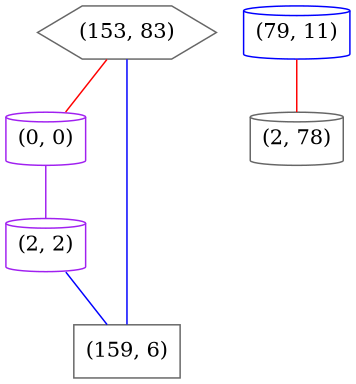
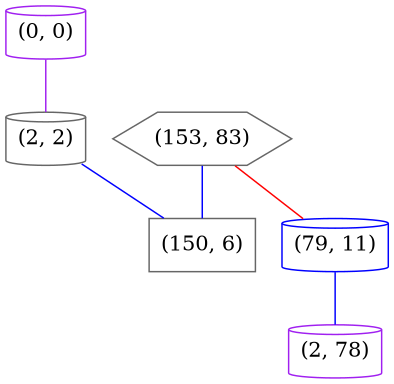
edge "(153, 83)" -- "(0, 0)": now "(153, 83)" -- "(79, 11)"
edge "(79, 11)" -- "(2, 78)": color red -> blue
node "(2, 78)": color gray40 -> purple
node "(2, 2)": color purple -> gray40
node "(159, 6)": label "(159, 6)" -> "(150, 6)"
